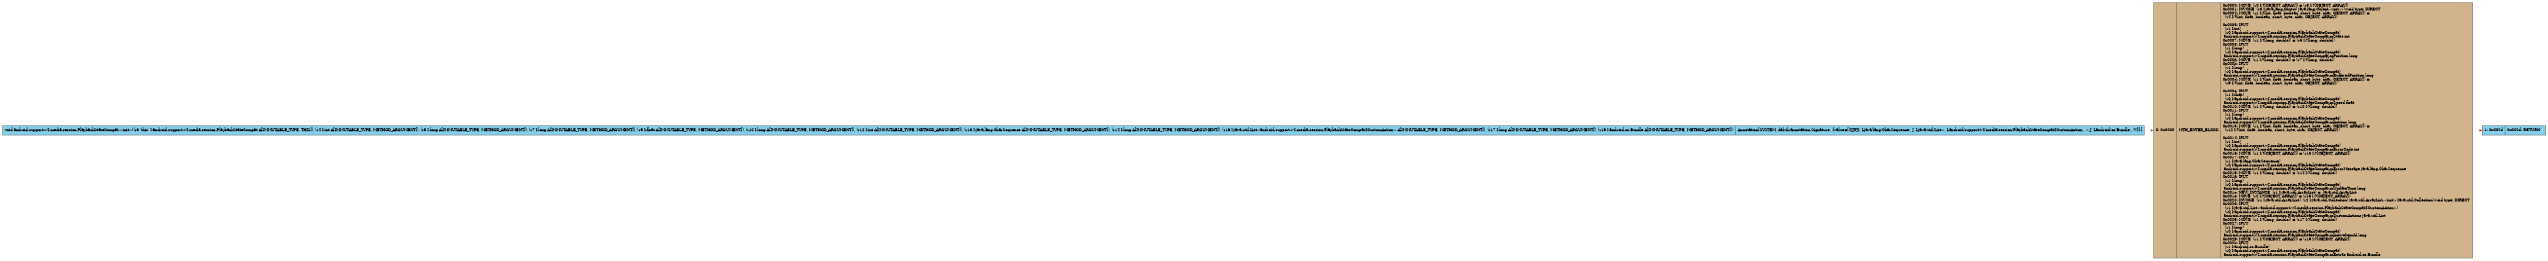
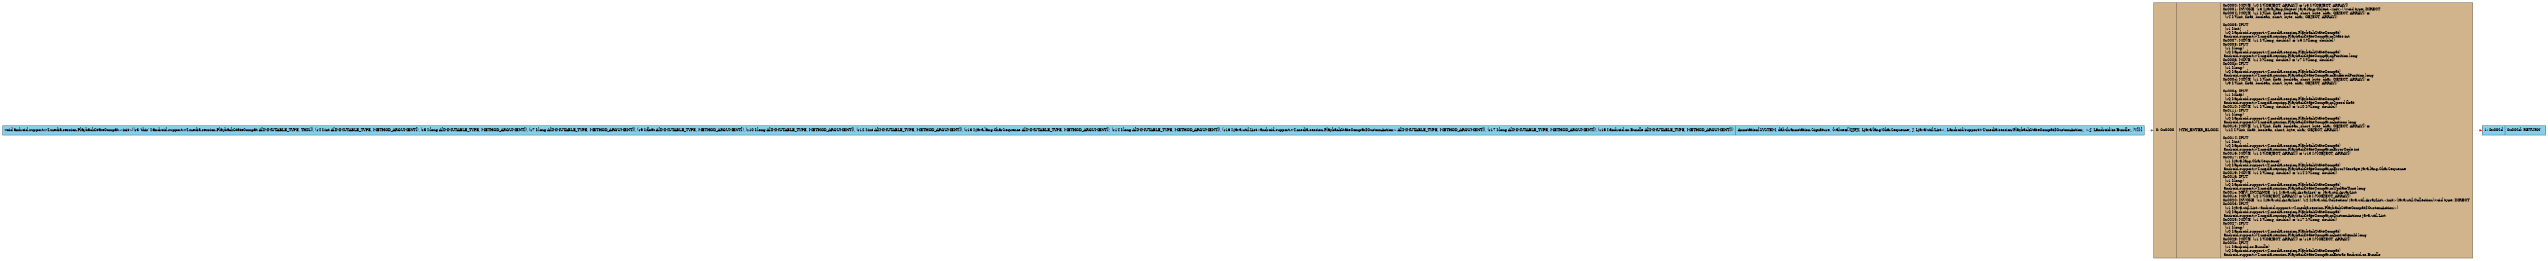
node "0: 0x0000": text "0x0011: IPUT" -> "0x0111: IPUT"
